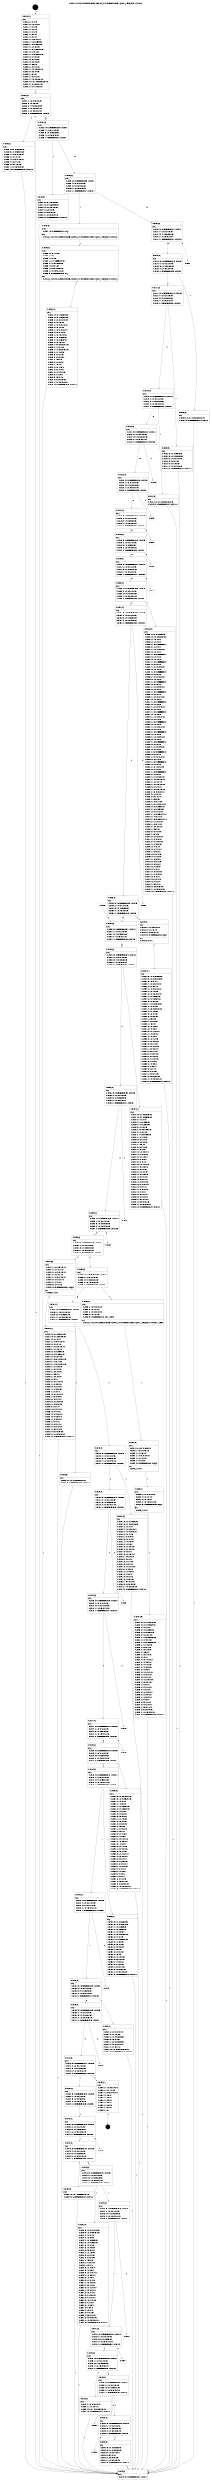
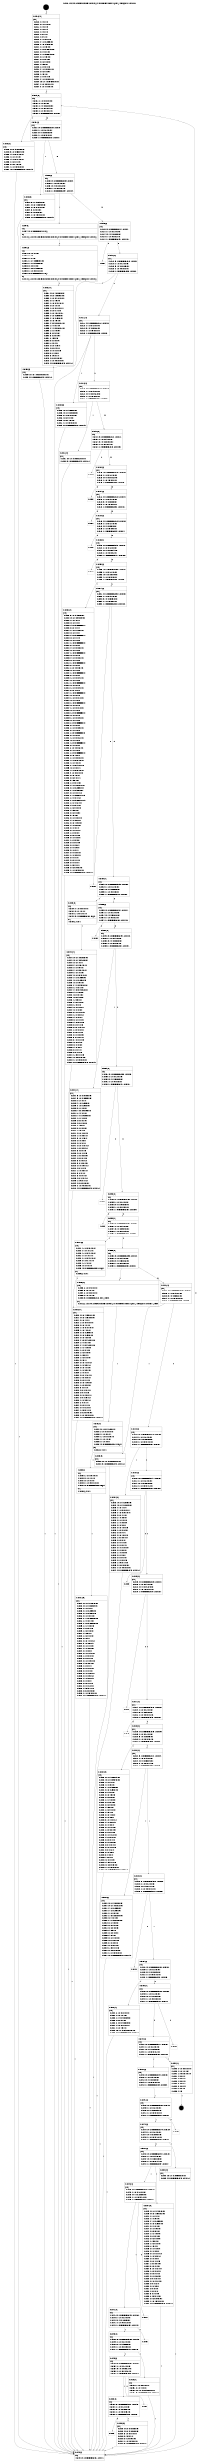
edge "0x4024e9" -> "0x40155c [28]": reversed
edge "0x401ea4 [122]" -> "0x40278f [5]": now "0x401444 [28]" -> "0x40278f [5]"
